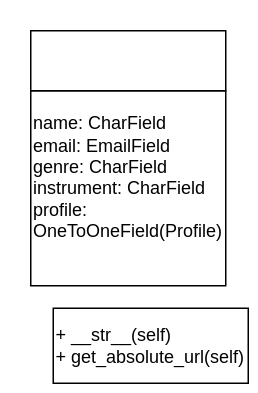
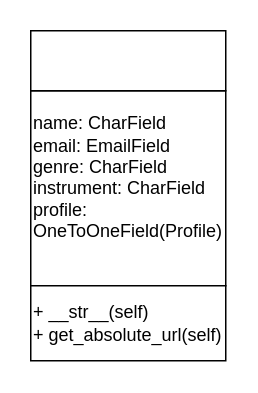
node "+ __str__(self) + get_absolute_url(self)": moved (151, 346) -> (128, 323)
